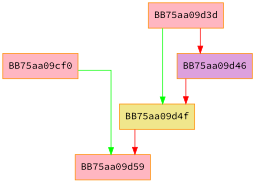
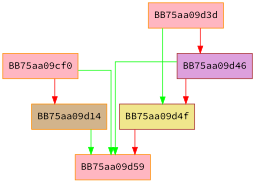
node "BB75aa09d46": color darkorange -> brown
edge "BB75aa09d46" -> "BB75aa09d59": added
node "BB75aa09d14": added
node "BB75aa09d4f": color darkorange -> brown
